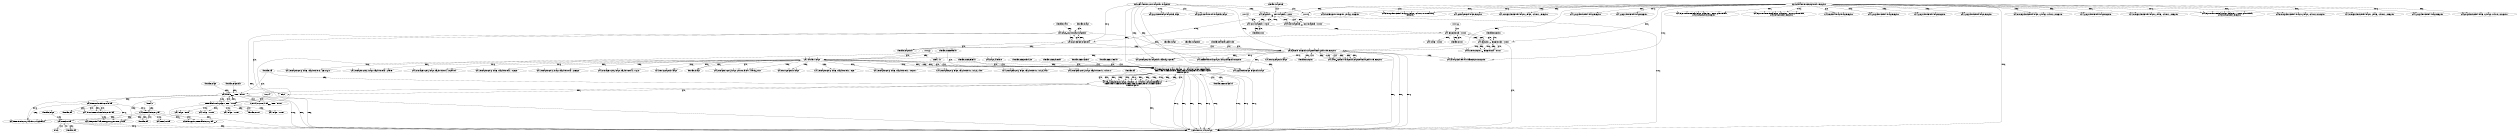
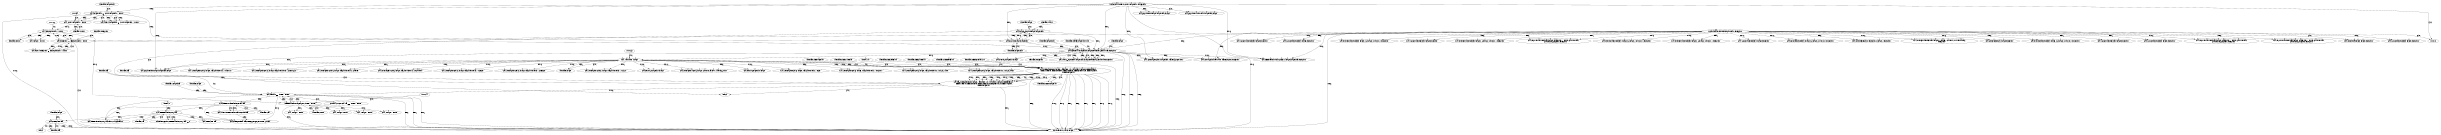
edge "(MethodParameterIn,ExceptionInfo *exception)" -> "(Call,image_info != (const ImageInfo *) NULL)": now "(MethodParameterIn,ExceptionInfo *exception)" -> "(Call,TIFFReadPhotoshopLayers(image,image_info,exception))"
node "(Call,(const ImageInfo *) MASK)": label "(Call,(const ImageInfo *) MASK)" -> "(Call,(const ImageInfo *) NULL)"
edge "(Identifier,TIFFReadBlob)" -> "(Call,(thandle_t) image)": removed, label "CFG:"
node "(Call,image->filename)": removed
edge "(Call,image=AcquireImage(image_info))" -> "(MethodReturn,static Image *)": now "(Identifier,TIFFGetBlobSize)" -> "(MethodReturn,static Image *)"
